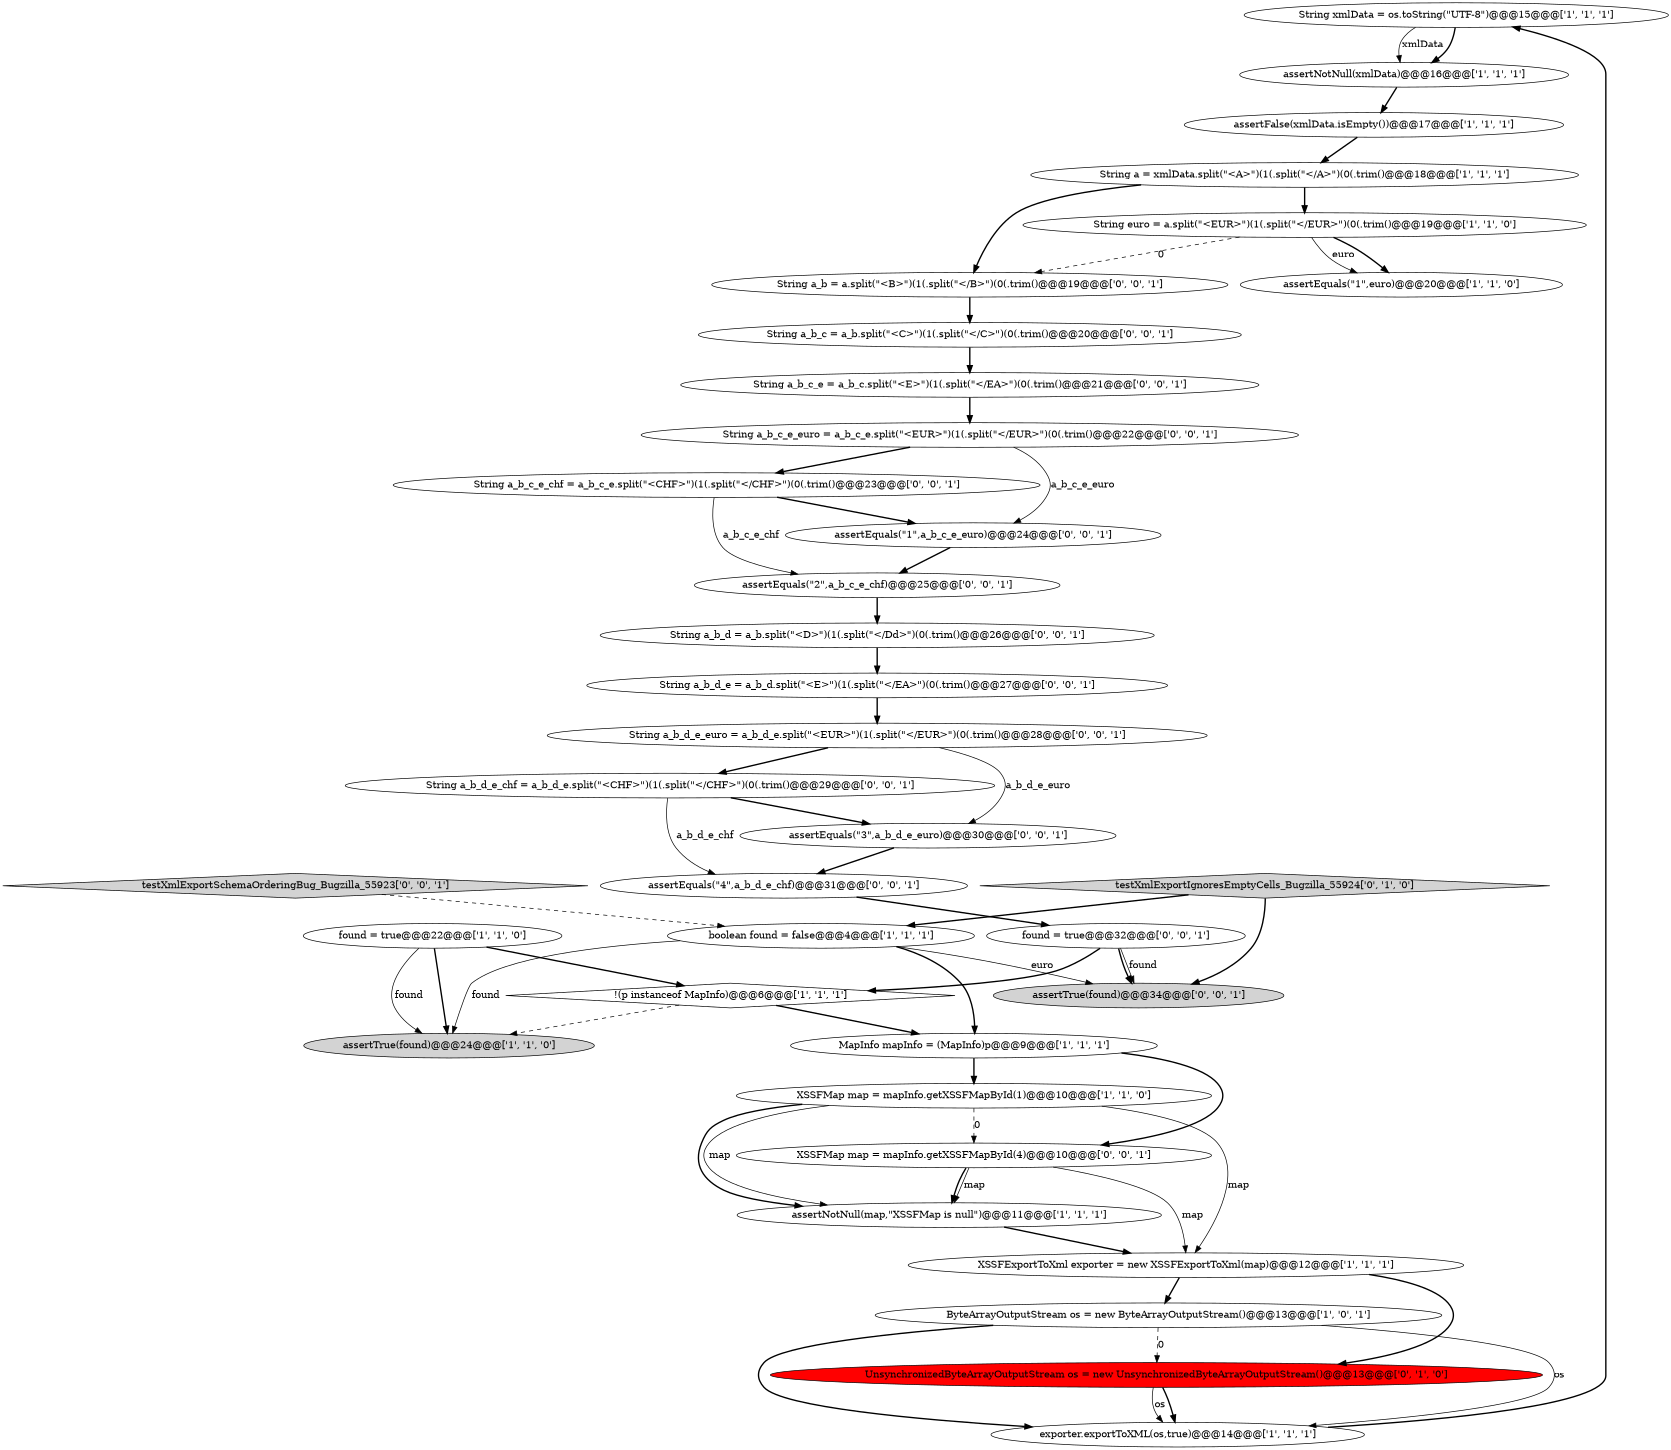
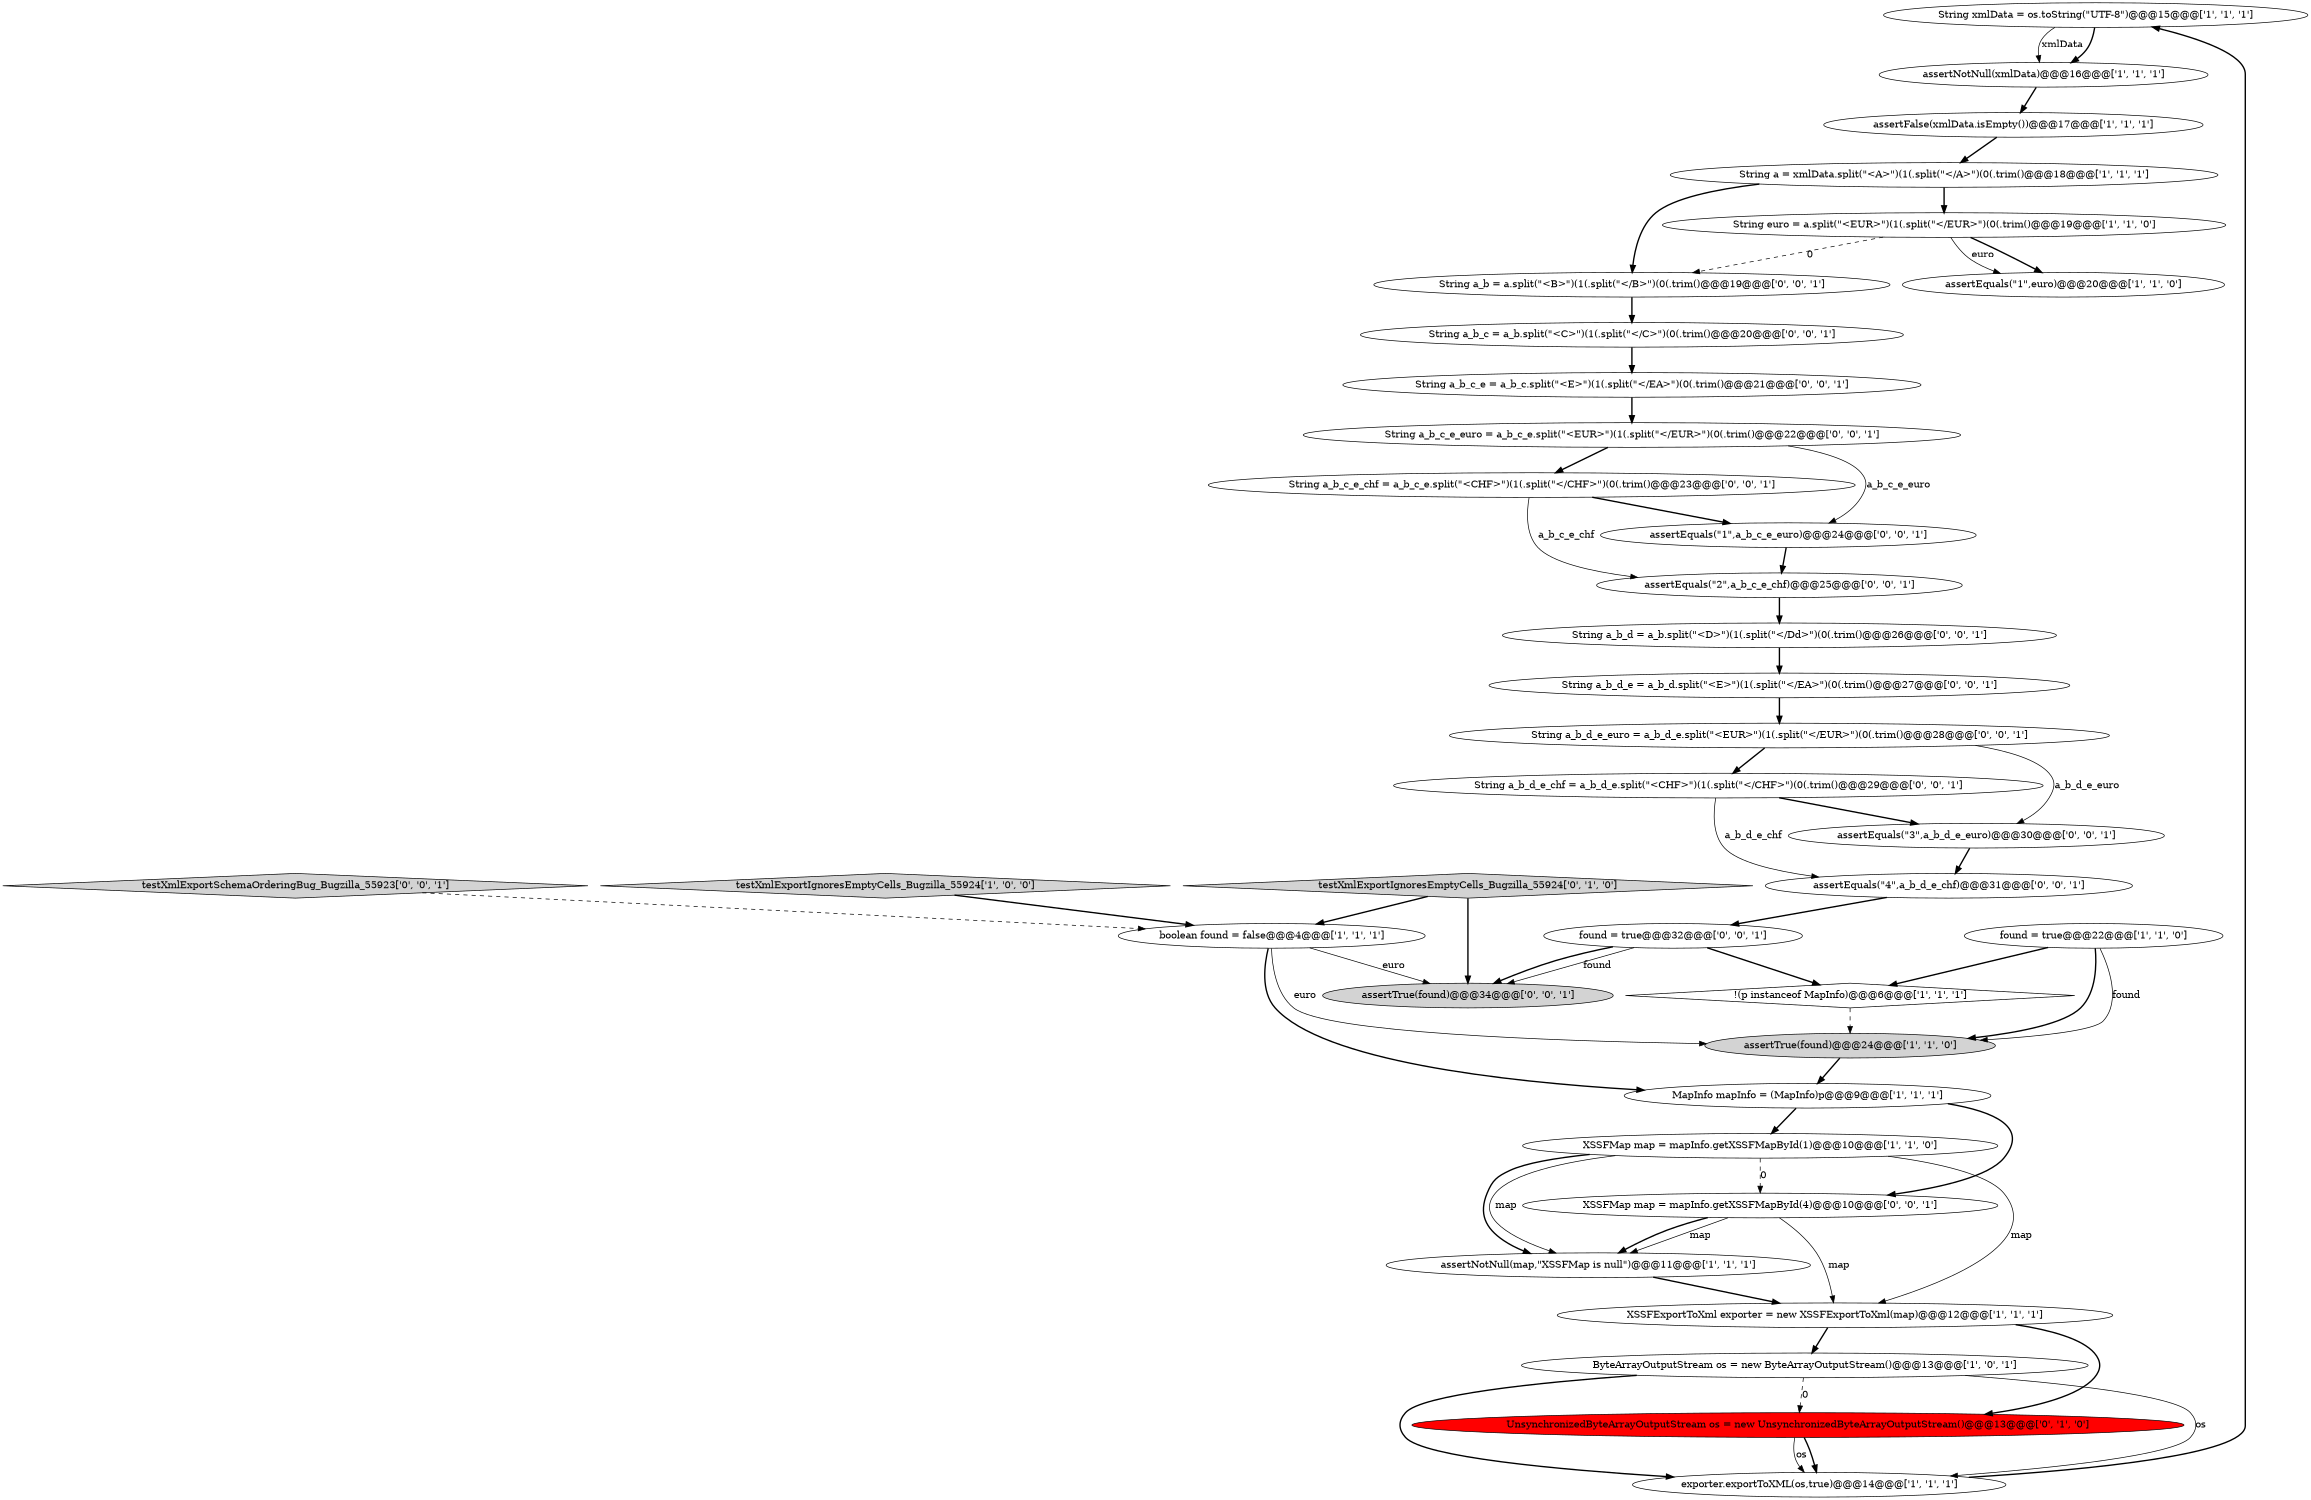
node "testXmlExportIgnoresEmptyCells_Bugzilla_55924['1', '0', '0']": added
edge "boolean found = false@@@4@@@['1', '1', '1']" -> "assertTrue(found)@@@24@@@['1', '1', '0']": label "found" -> "euro"
edge "!(p instanceof MapInfo)@@@6@@@['1', '1', '1']" -> "MapInfo mapInfo = (MapInfo)p@@@9@@@['1', '1', '1']": now "assertTrue(found)@@@24@@@['1', '1', '0']" -> "MapInfo mapInfo = (MapInfo)p@@@9@@@['1', '1', '1']"
